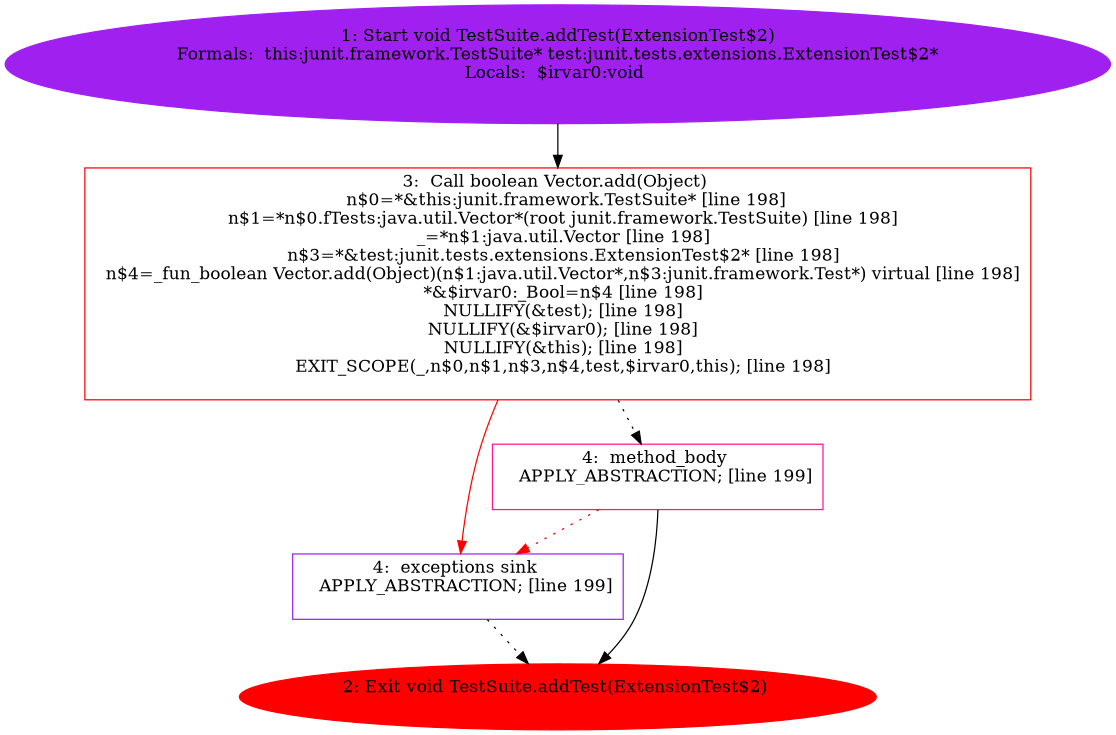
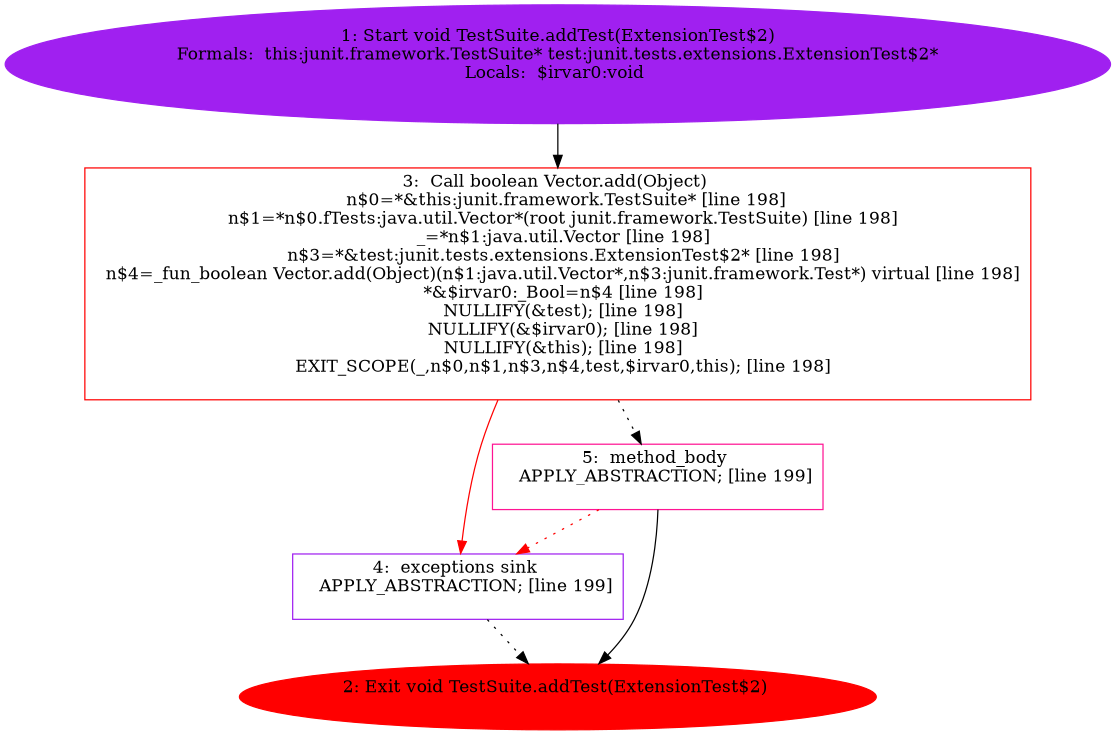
node "4:  method_body APPLY_ABSTRACTION; [line 199]": label "4:  method_body APPLY_ABSTRACTION; [line 199]" -> "5:  method_body APPLY_ABSTRACTION; [line 199]"
